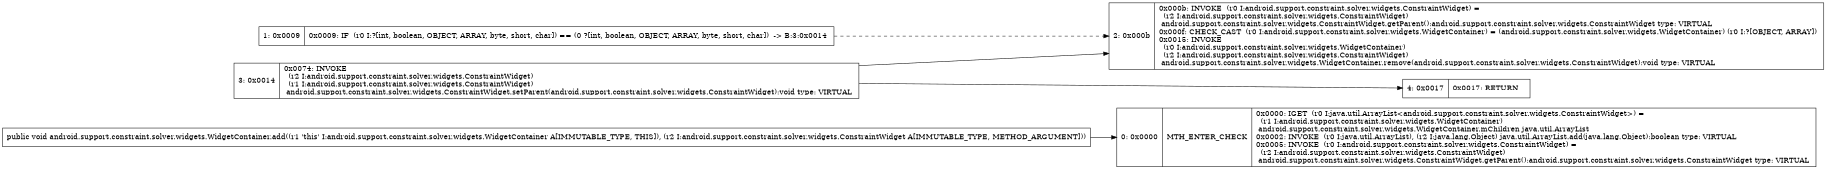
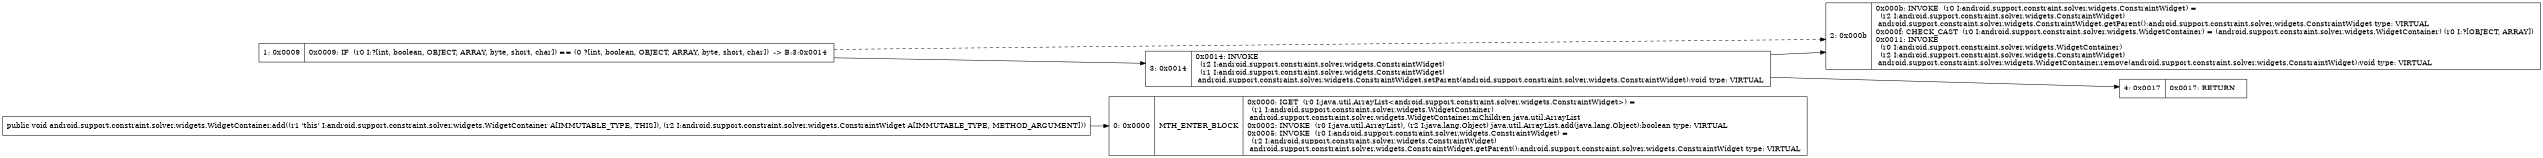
node "2: 0x000b": text "0x0015: INVOKE" -> "0x0011: INVOKE"
edge "1: 0x0009" -> "3: 0x0014": added
node "3: 0x0014": text "0x0074: INVOKE" -> "0x0014: INVOKE"
node "0: 0x0000": text "MTH_ENTER_CHECK" -> "MTH_ENTER_BLOCK"
